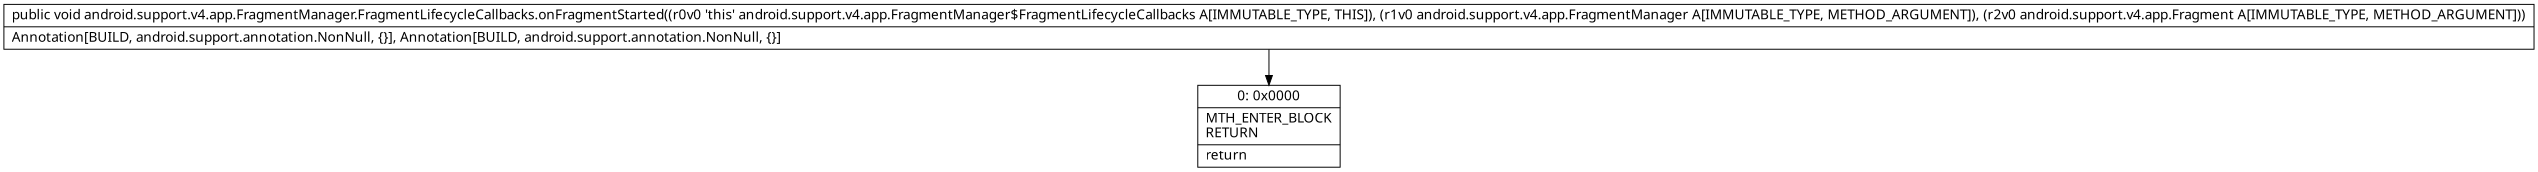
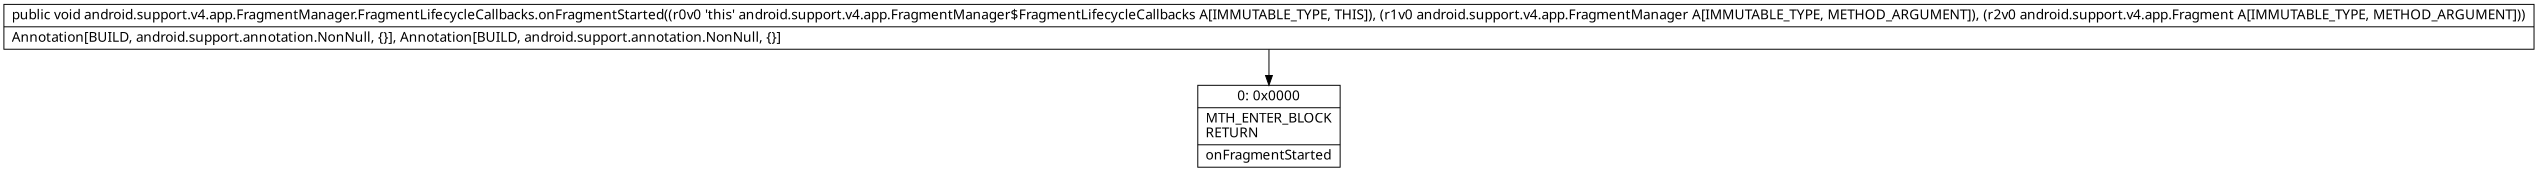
node "0: 0x0000": text "return" -> "onFragmentStarted"
